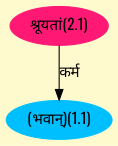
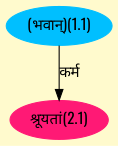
edge "श्रूयतां(2.1)" -> "(भवान्)(1.1)": reversed
